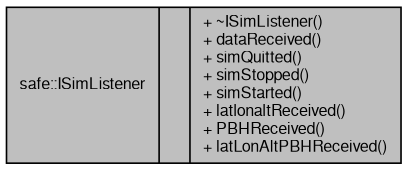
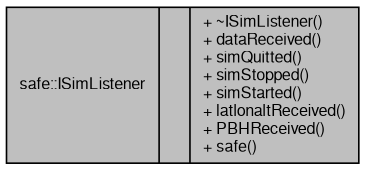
node "safe::ISimListener": text "+ latLonAltPBHReceived()" -> "+ safe()"
